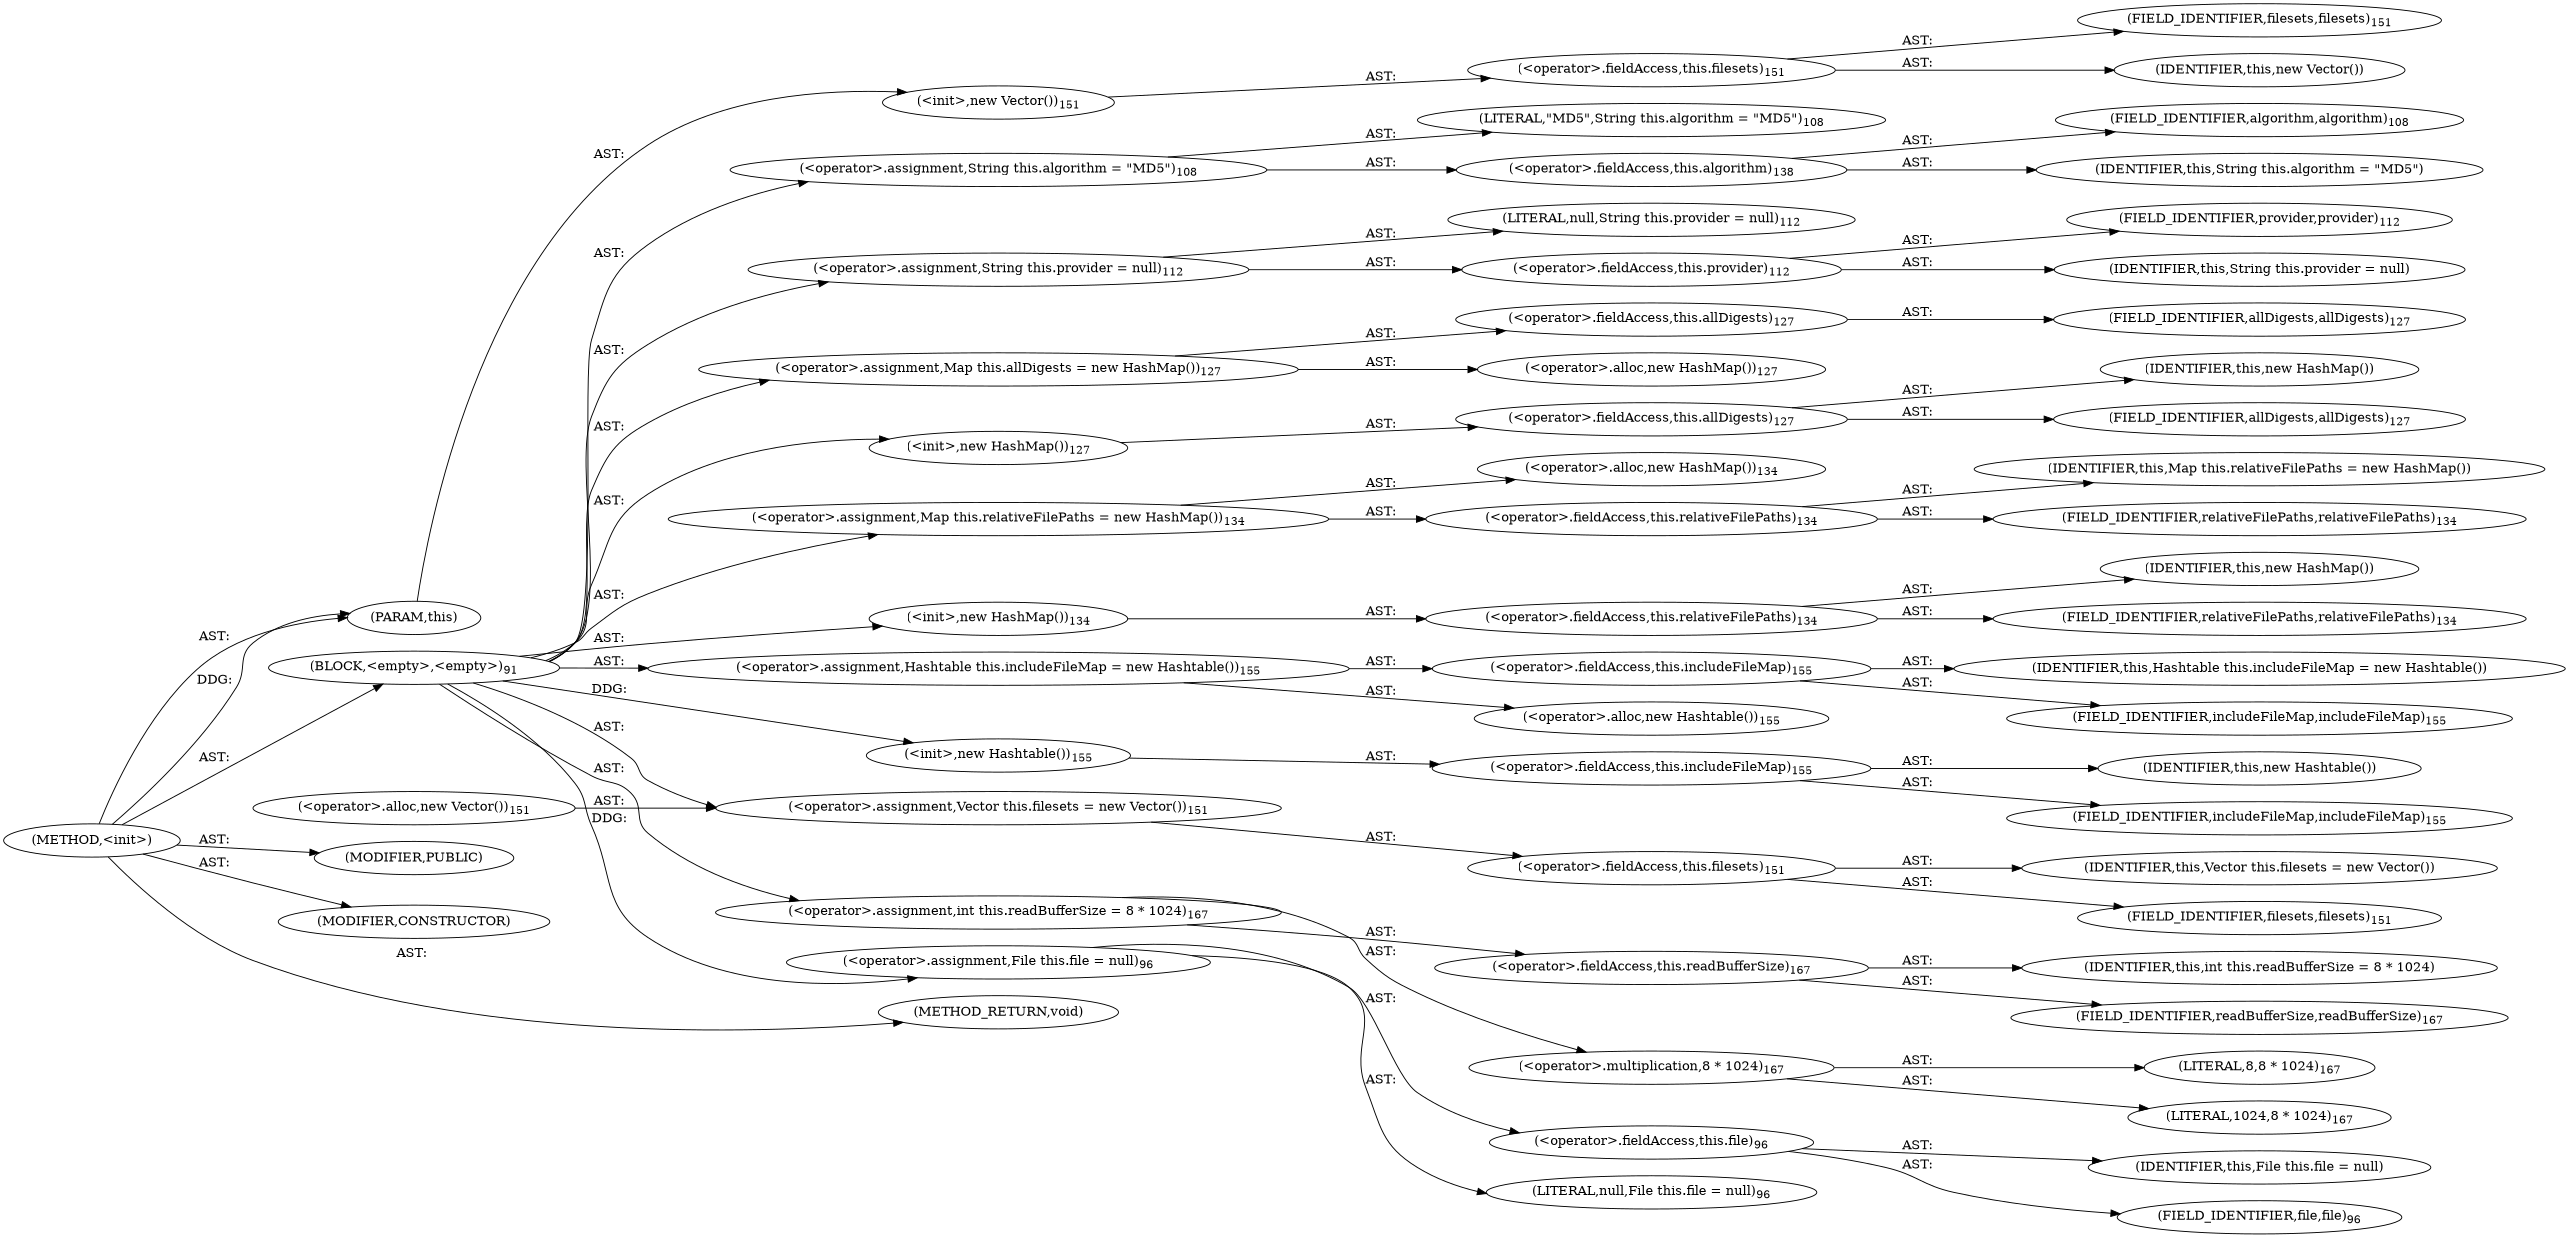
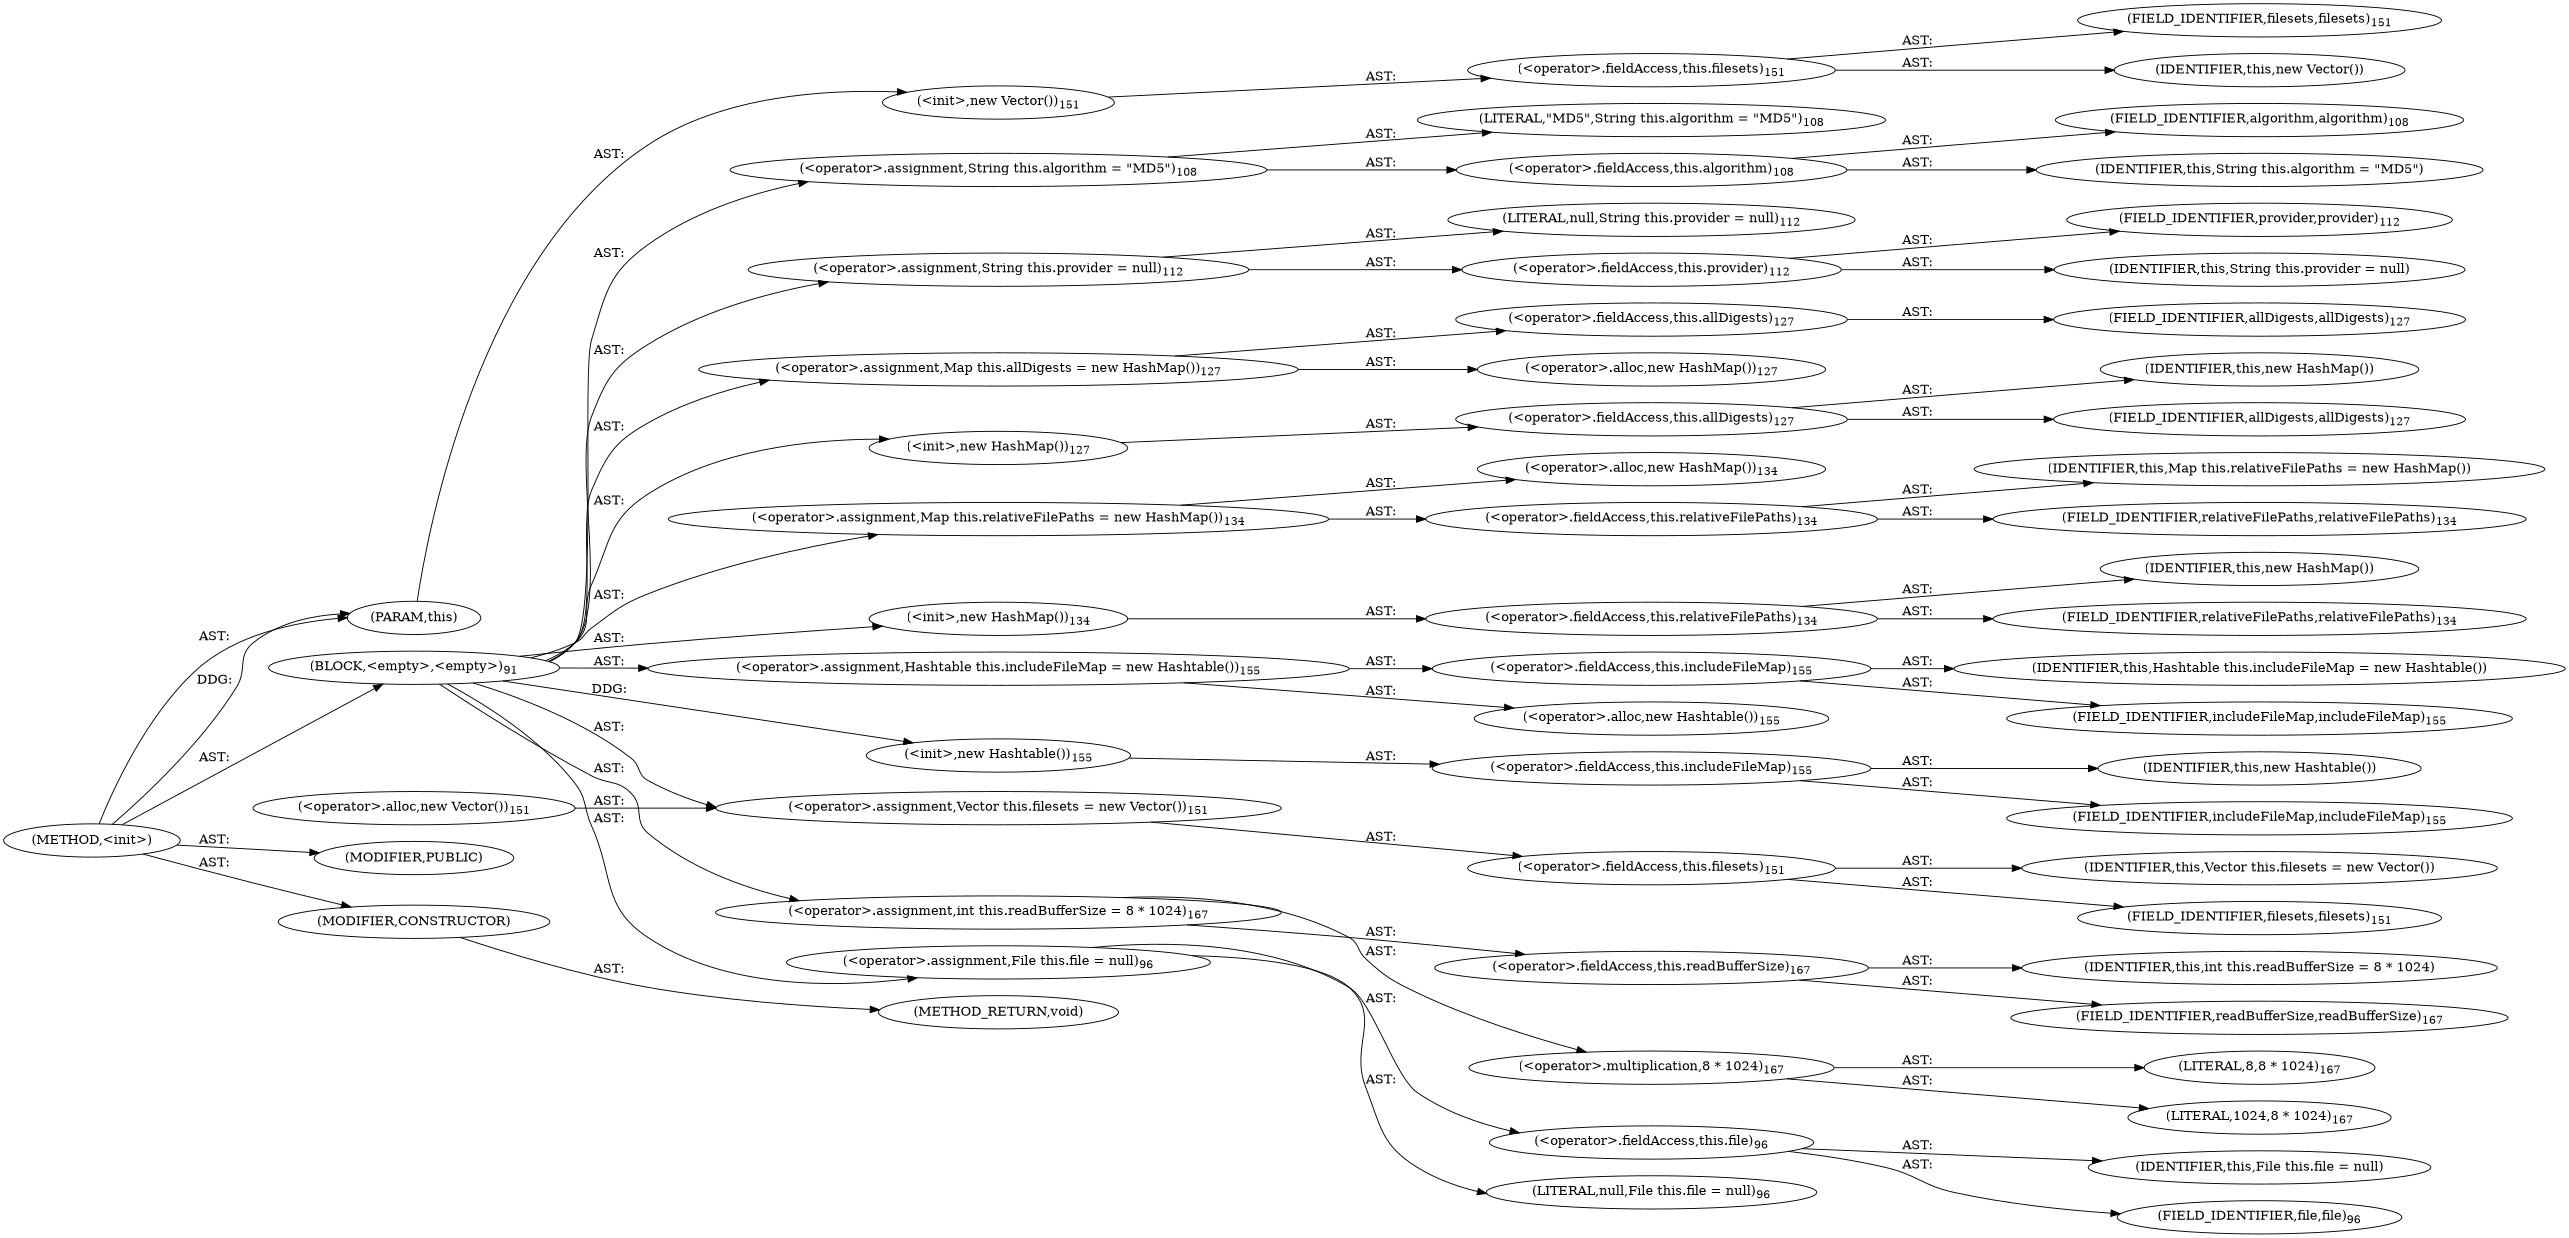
node "(<operator>.fieldAccess,this.algorithm)": text "138" -> "108"
edge "(BLOCK,<empty>,<empty>)" -> "(<operator>.assignment,File this.file = null)": label "DDG: " -> "AST: "
edge "(METHOD,<init>)" -> "(METHOD_RETURN,void)": now "(MODIFIER,CONSTRUCTOR)" -> "(METHOD_RETURN,void)"
